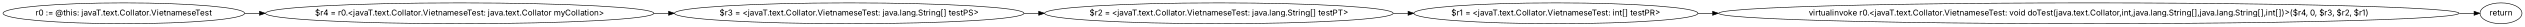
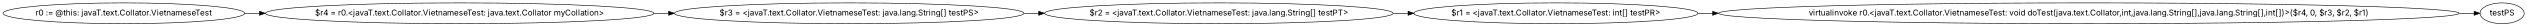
node "return": label "return" -> "testPS"
